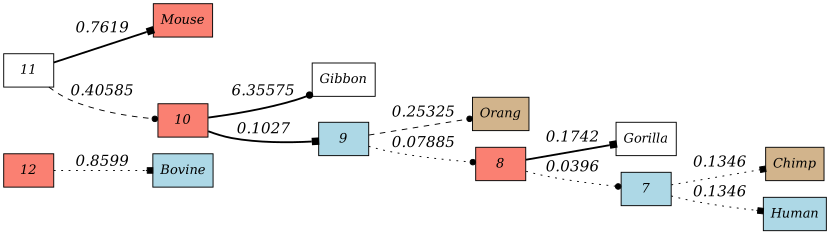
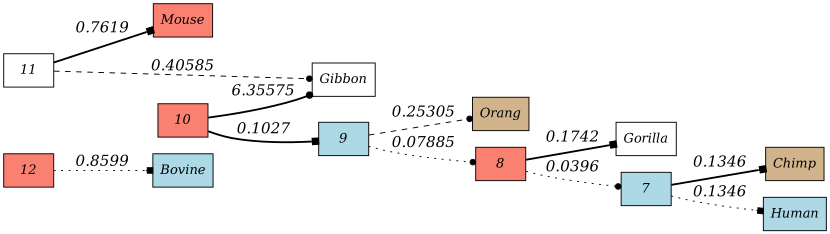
edge "11" -> "10": now "11" -> "Gibbon"
edge "9" -> "Orang": label "0.25325" -> "0.25305"
edge "7" -> "Chimp": style dotted -> bold
